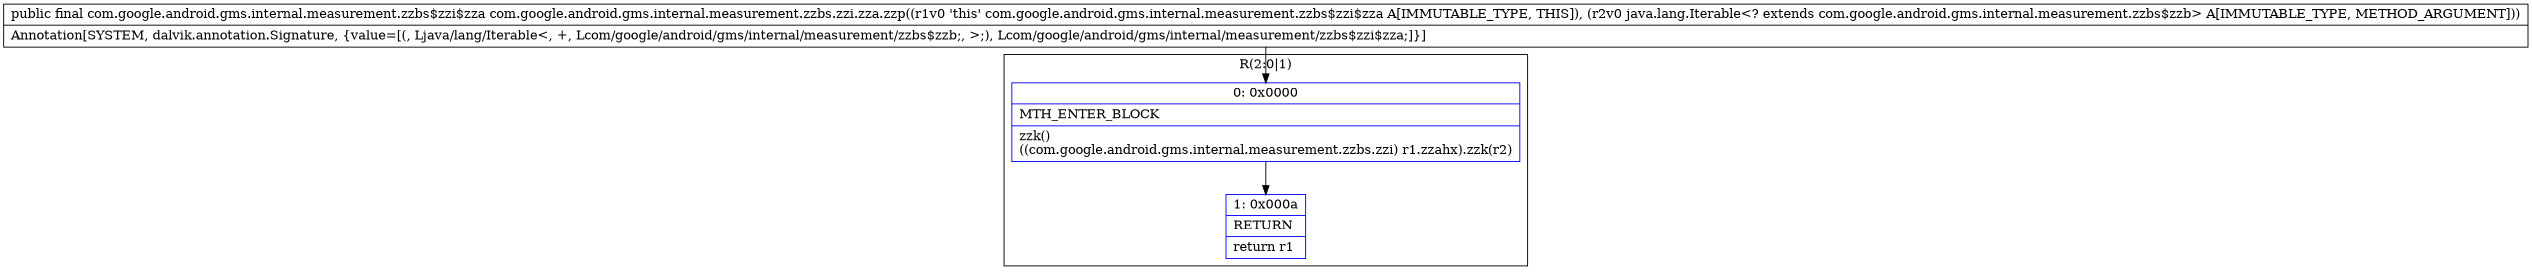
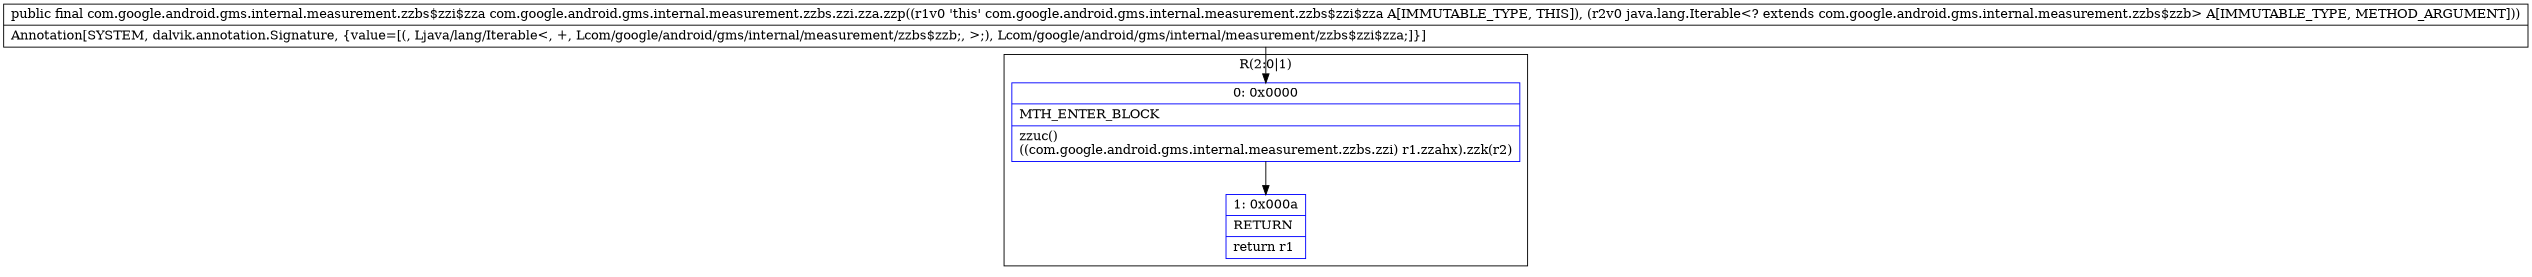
node "0: 0x0000": text "zzk()" -> "zzuc()"
